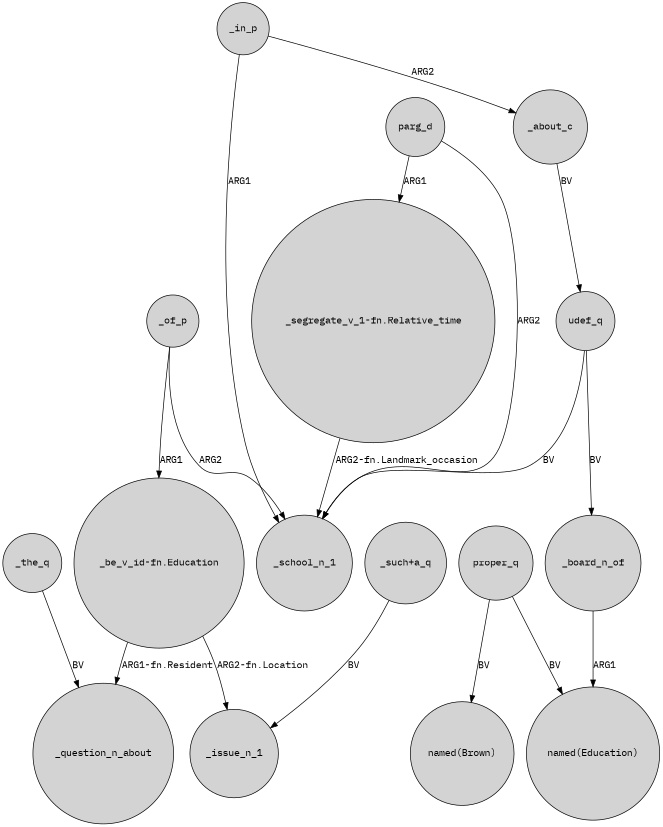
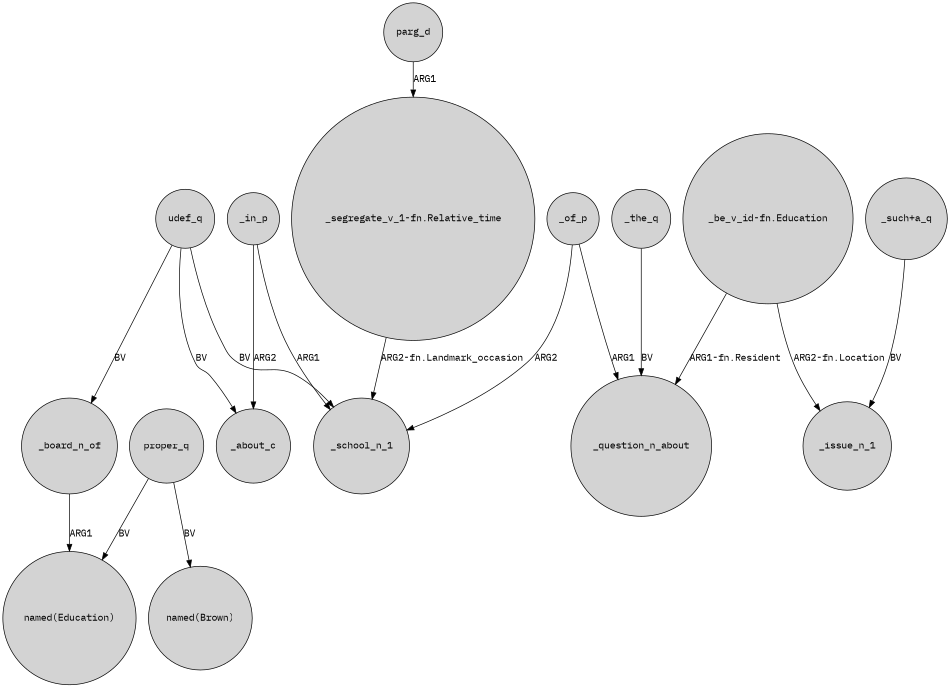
edge "_about_c" -> "udef_q": reversed
edge "parg_d" -> "_school_n_1": removed, label "ARG2"
edge "_of_p" -> "_be_v_id-fn.Education": now "_of_p" -> "_question_n_about"
